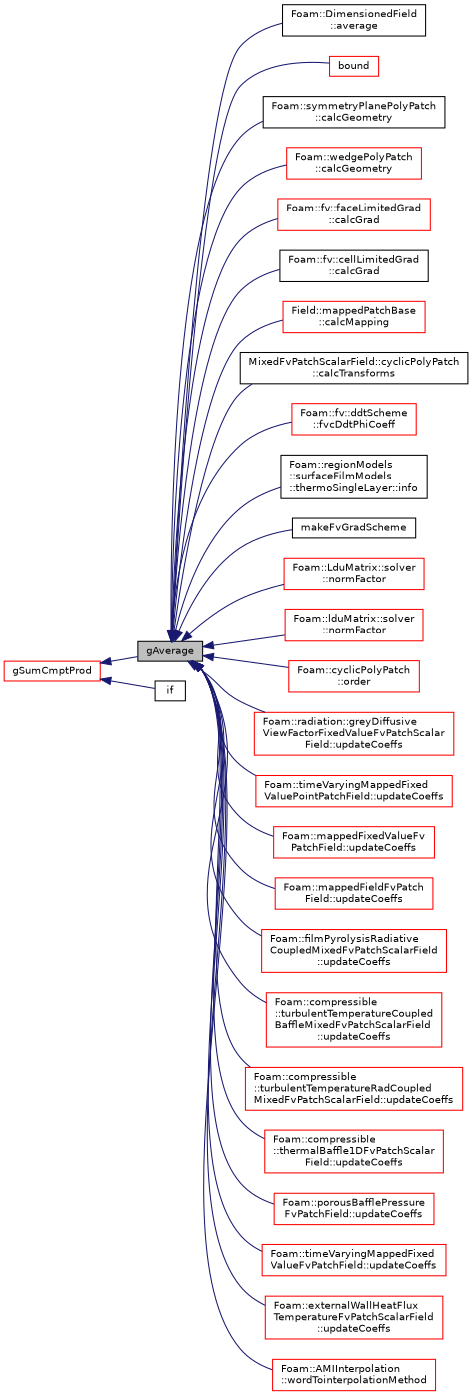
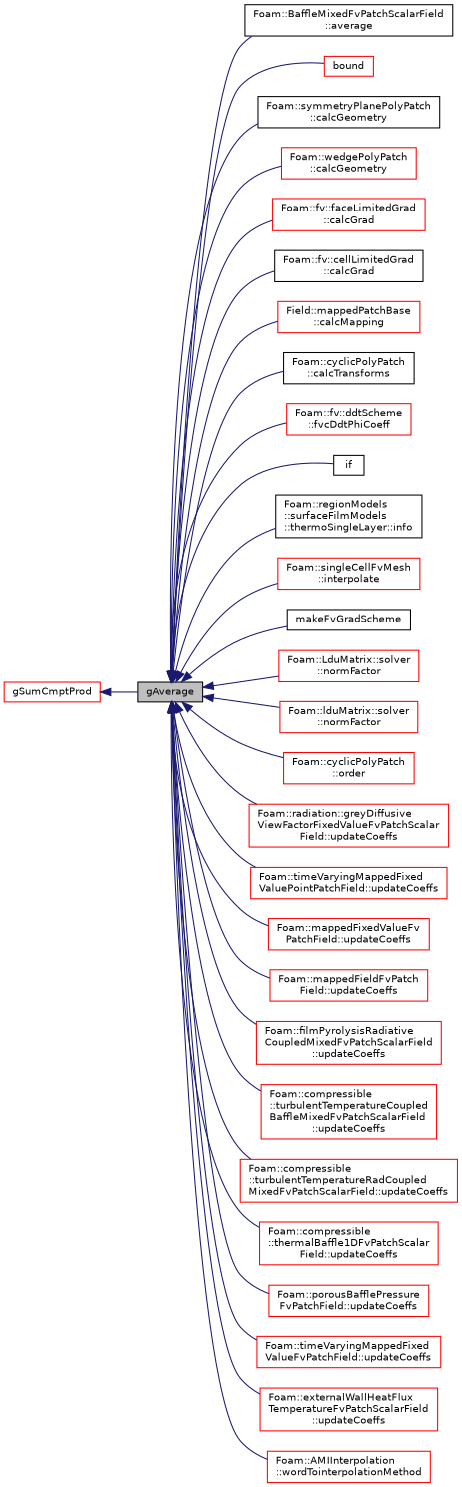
node "Foam::DimensionedField ::average": label "Foam::DimensionedField ::average" -> "Foam::BaffleMixedFvPatchScalarField ::average"
node "MixedFvPatchScalarField::cyclicPolyPatch ::calcTransforms": label "MixedFvPatchScalarField::cyclicPolyPatch ::calcTransforms" -> "Foam::cyclicPolyPatch ::calcTransforms"
node "Foam::singleCellFvMesh ::interpolate": added
edge "if" -> "gSumCmptProd": now "if" -> "gAverage"
